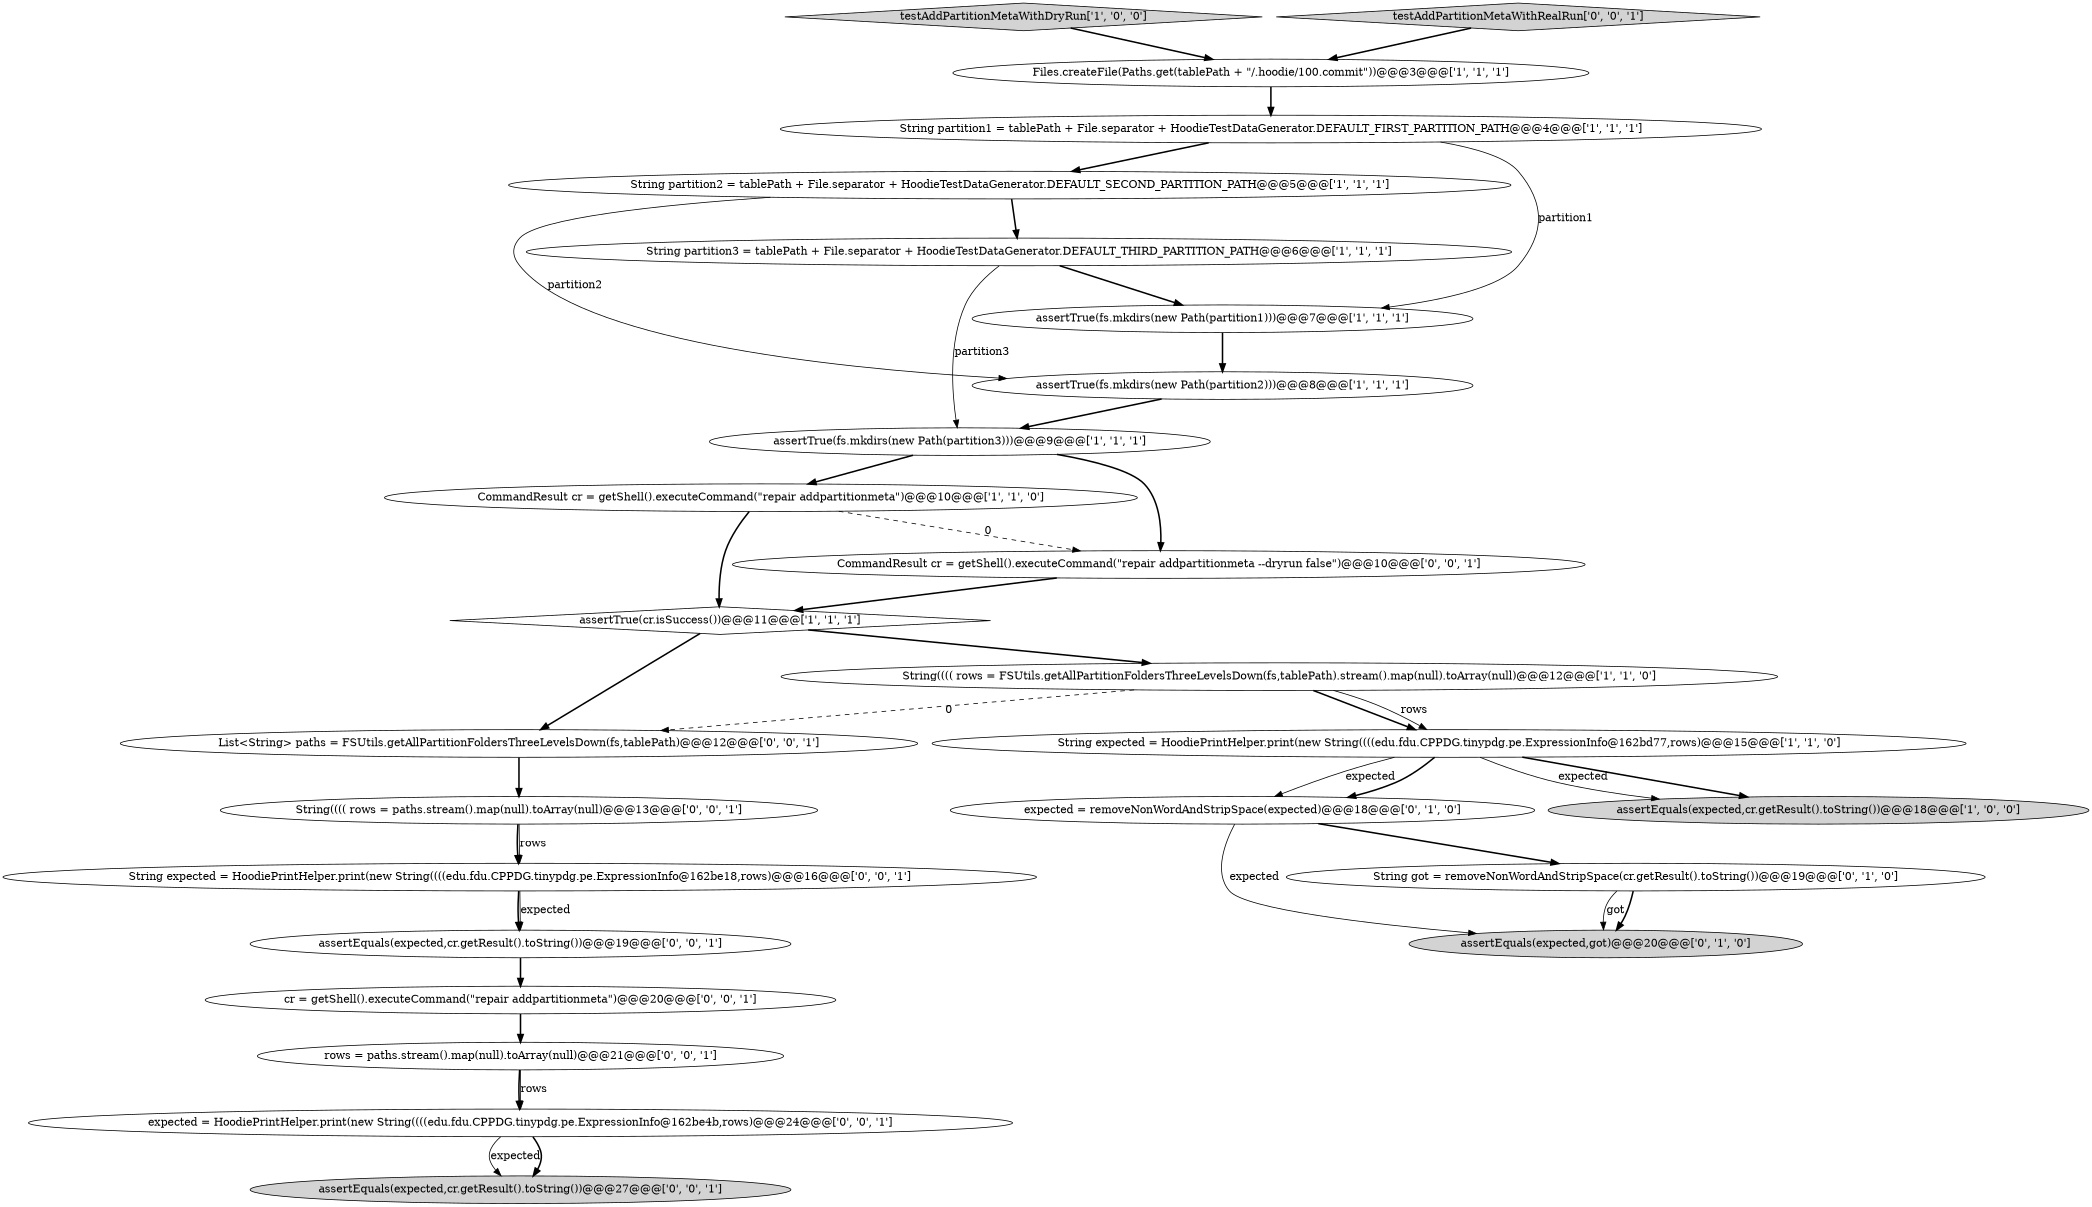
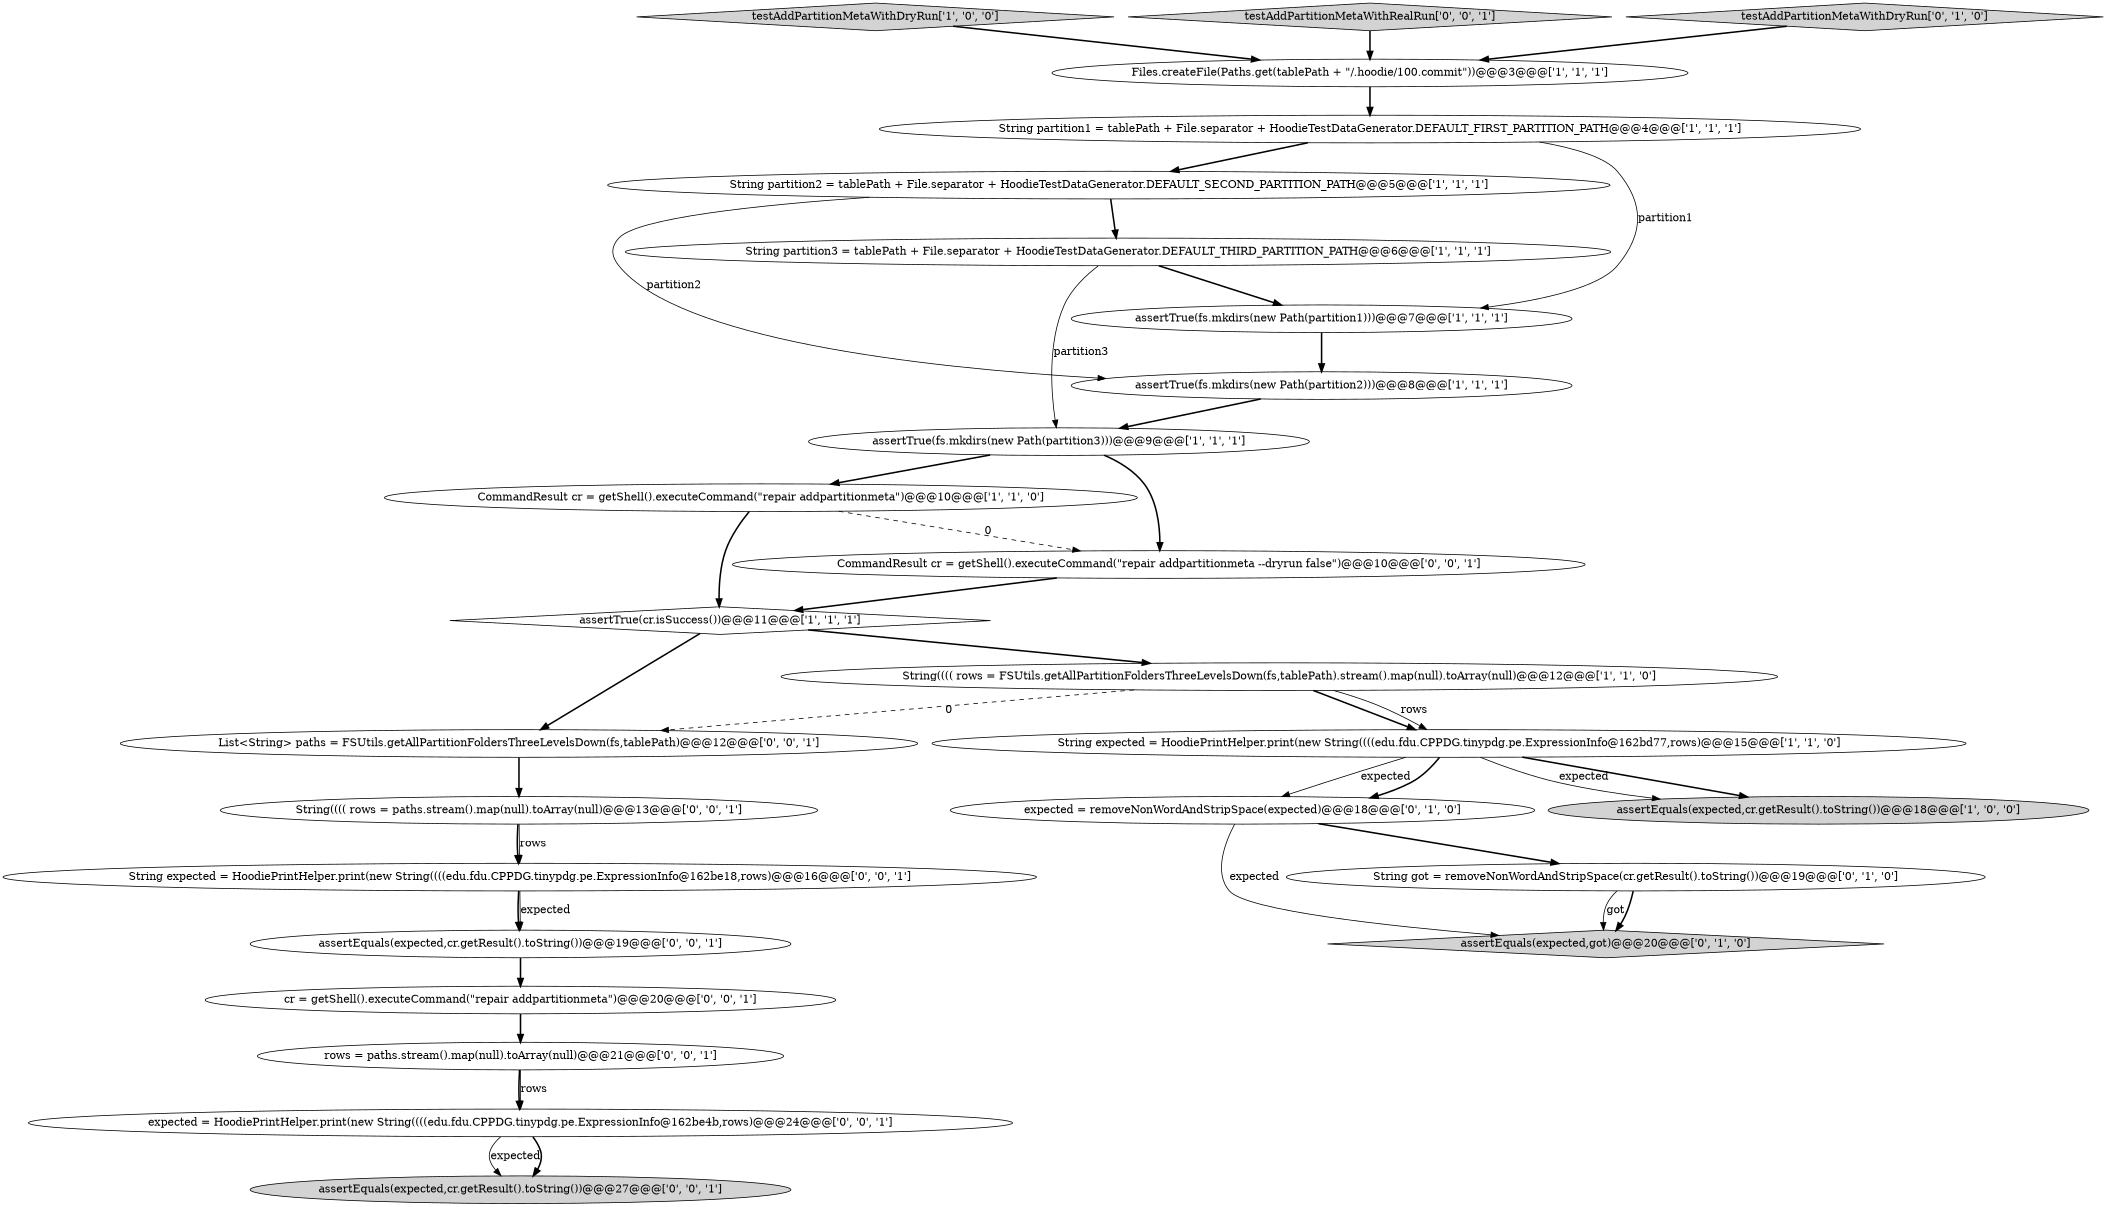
node "testAddPartitionMetaWithDryRun['0', '1', '0']": added
node "assertEquals(expected,got)@@@20@@@['0', '1', '0']": shape ellipse -> diamond
